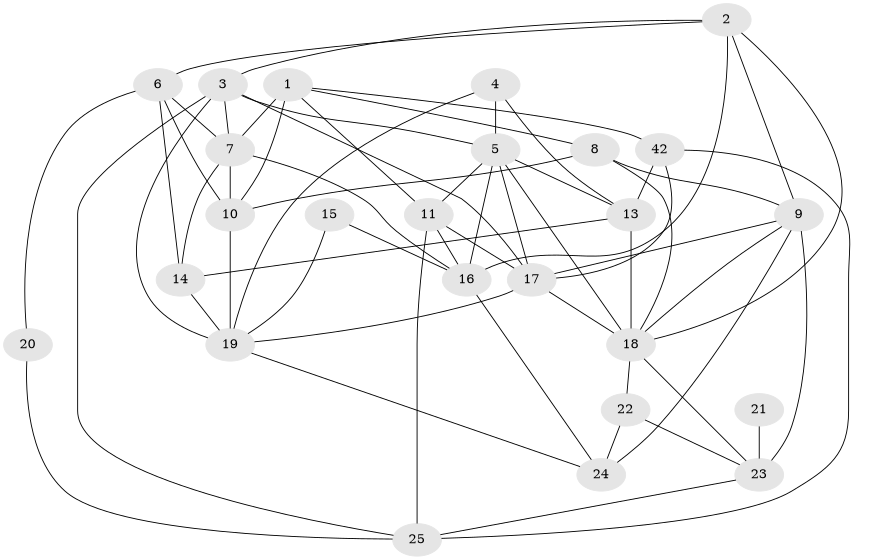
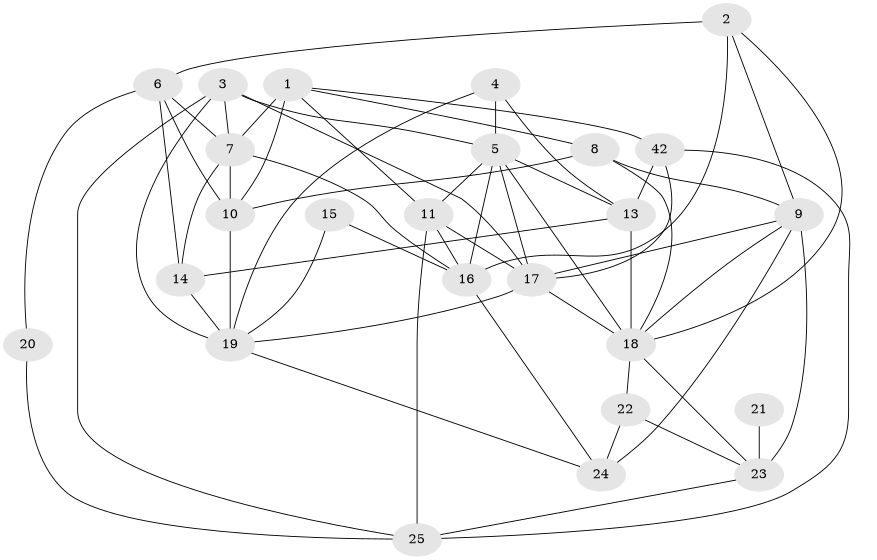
edge "2" -- "3": removed
